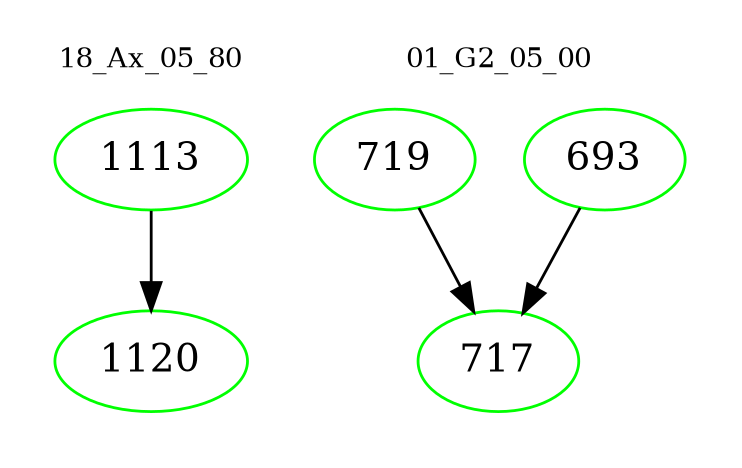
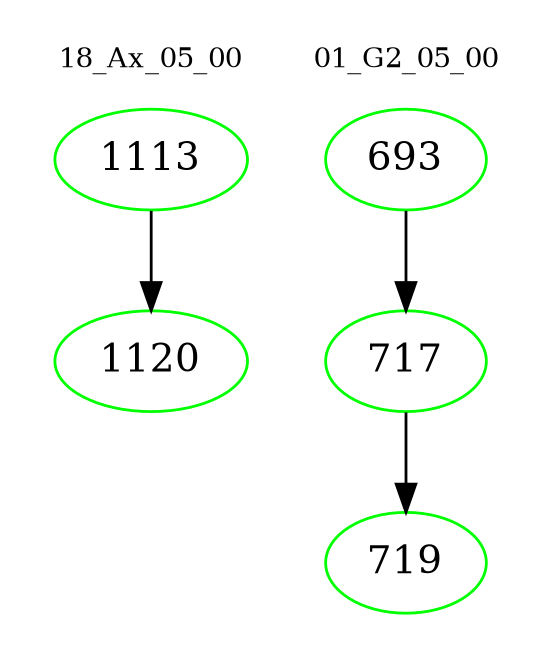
cluster "18_Ax_05_80": label "18_Ax_05_80" -> "18_Ax_05_00"
edge "719" -> "717": reversed
